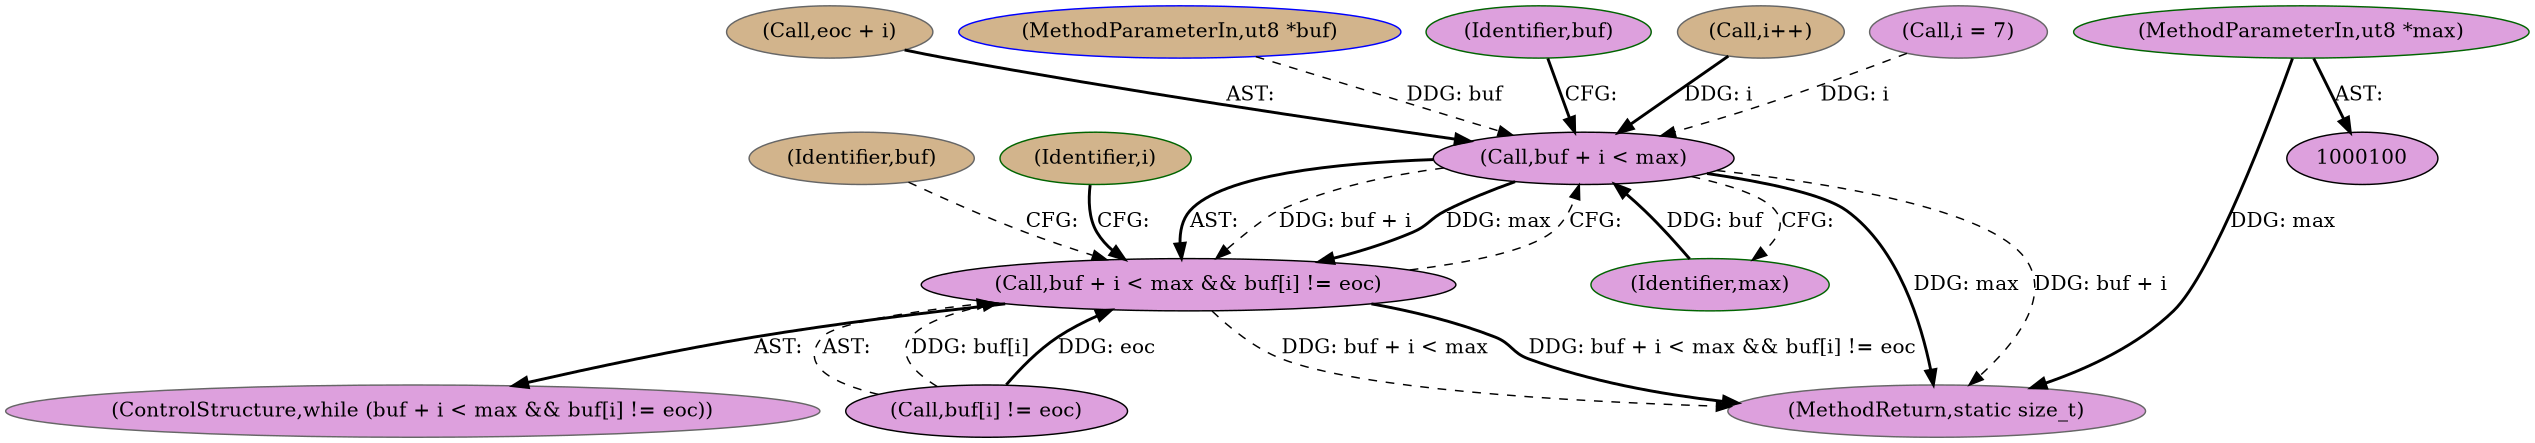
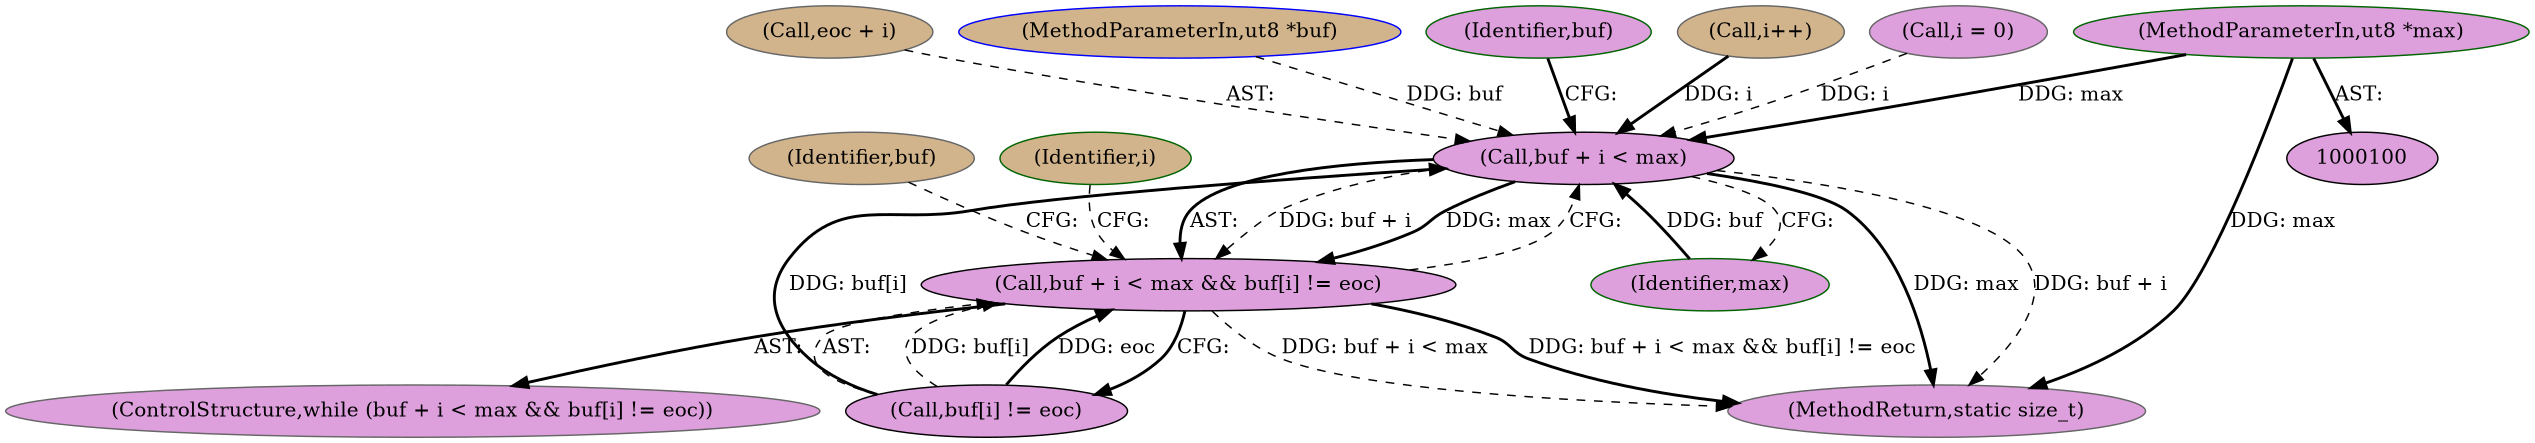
node "(Call,i = 7)": label "(Call,i = 7)" -> "(Call,i = 0)"
edge "(MethodParameterIn,ut8 *max)" -> "(Call,buf + i < max)": added, label "DDG: max"
edge "(Call,eoc + i)" -> "(Call,buf + i < max)": style bold -> dashed
edge "(Call,buf[i] != eoc)" -> "(Call,buf + i < max)": added, label "DDG: buf[i]"
edge "(Identifier,i)" -> "(Call,buf + i < max && buf[i] != eoc)": style bold -> dashed
edge "(Call,buf + i < max && buf[i] != eoc)" -> "(Call,buf[i] != eoc)": added, label "CFG:"
